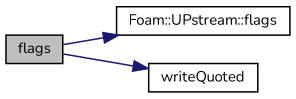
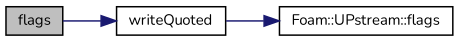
edge "flags" -> "Foam::UPstream::flags": now "writeQuoted" -> "Foam::UPstream::flags"
